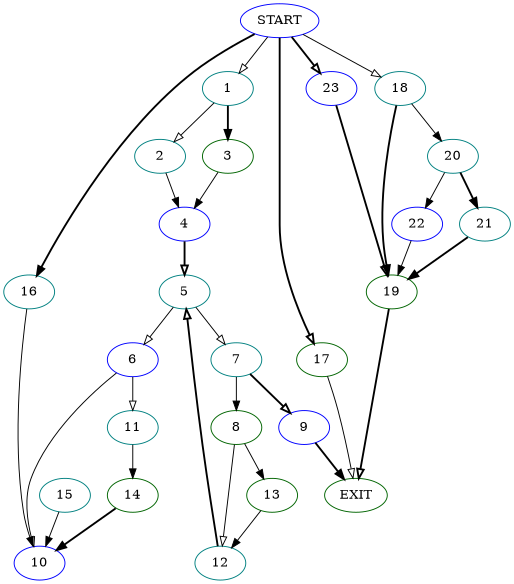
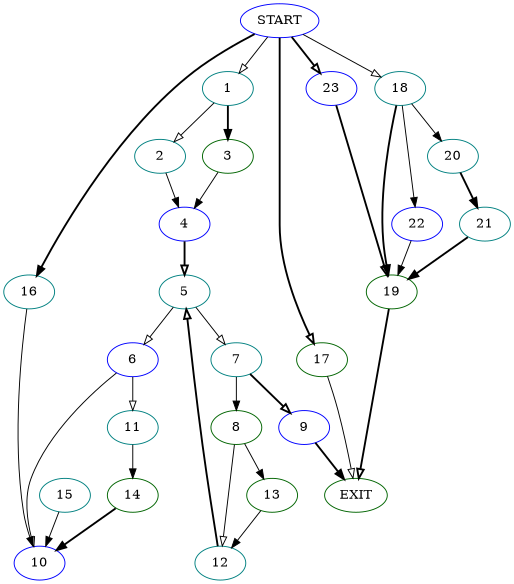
edge "20" -> "22": now "18" -> "22"
